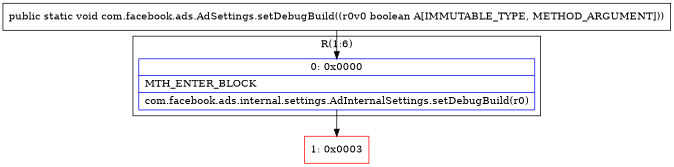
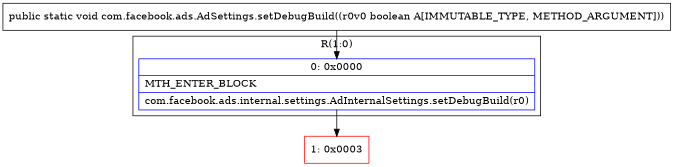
cluster "R(1:6)": label "R(1:6)" -> "R(1:0)"
